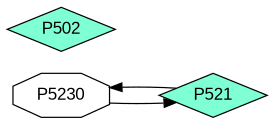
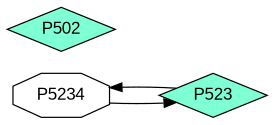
node "P5230": label "P5230" -> "P5234"
node "P521": label "P521" -> "P523"
